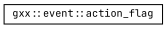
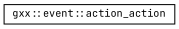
node "gxx::event::action_flag": label "gxx::event::action_flag" -> "gxx::event::action_action"
